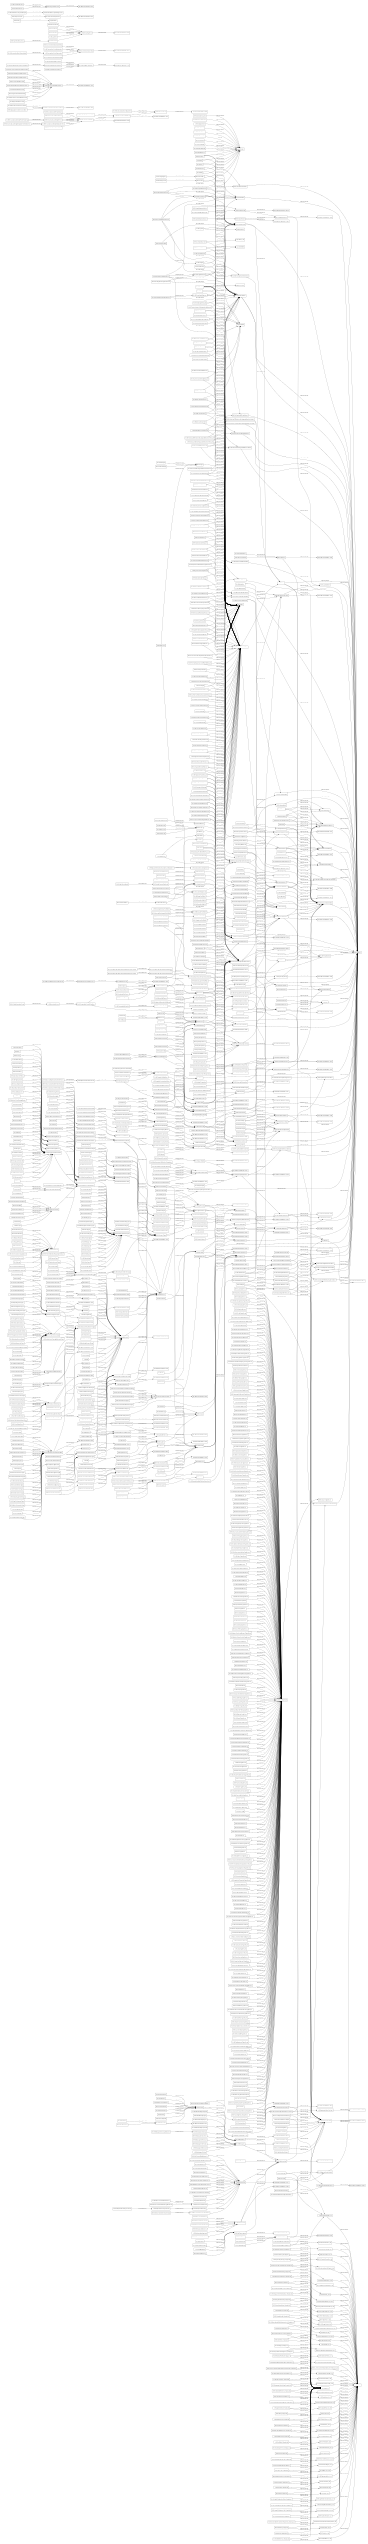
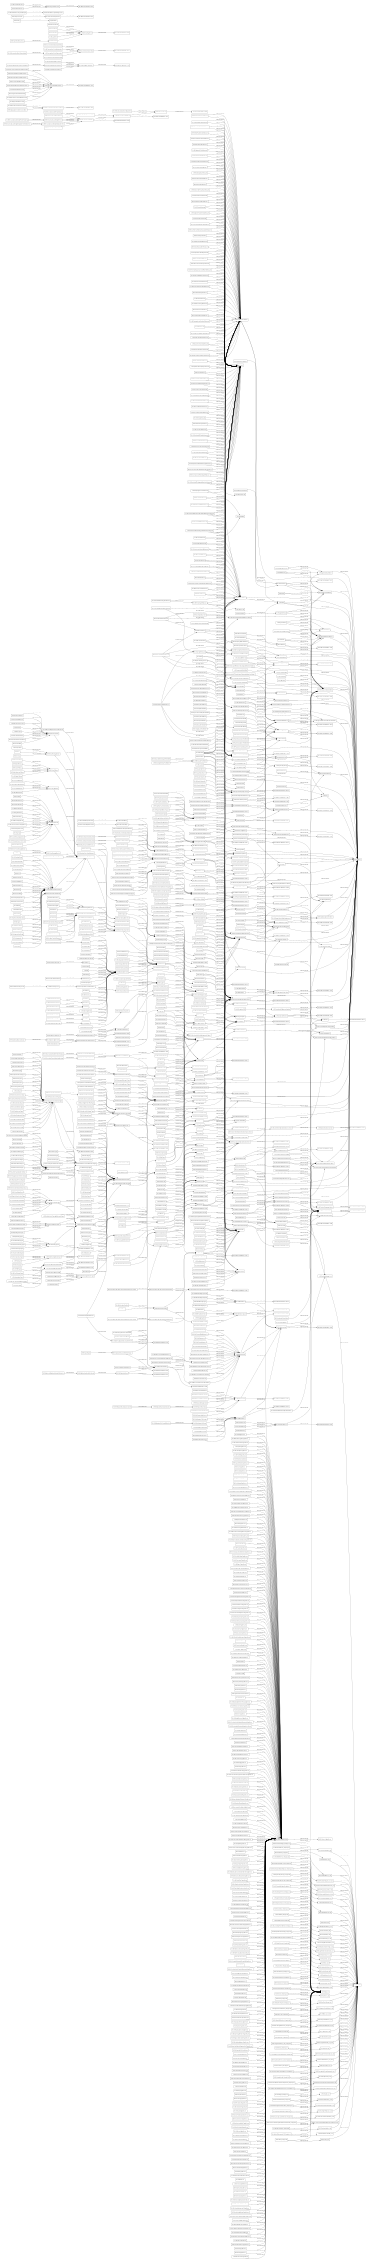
edge "ifc:IfcStructuralPlanarAction" -> "ifc:IfcStructuralSurfaceAction": reversed
edge "ifc:IfcValue_EmptyList" -> "ifc:IfcValue_List": removed, label "rdfs:subClassOf"
